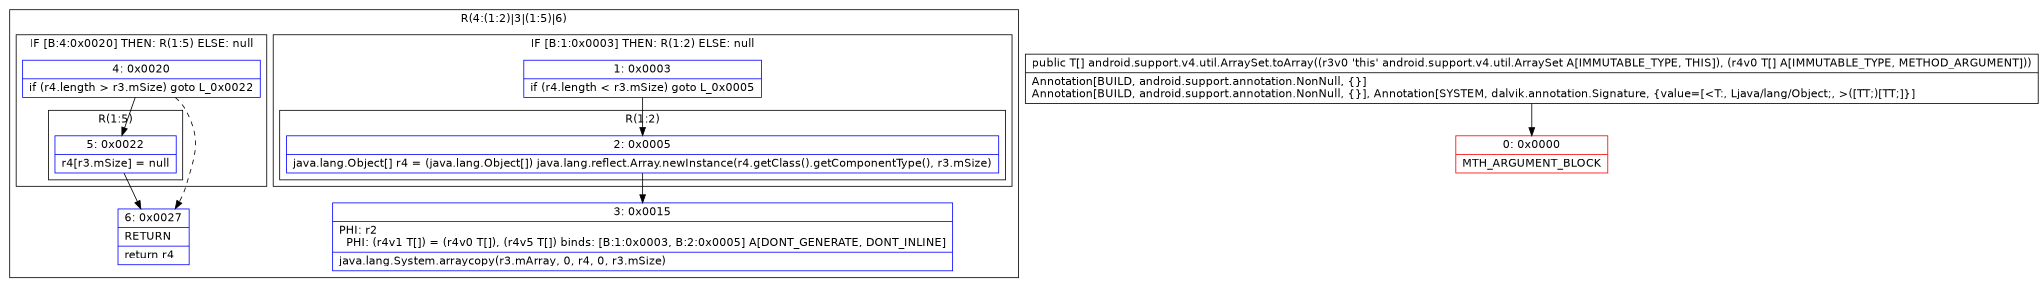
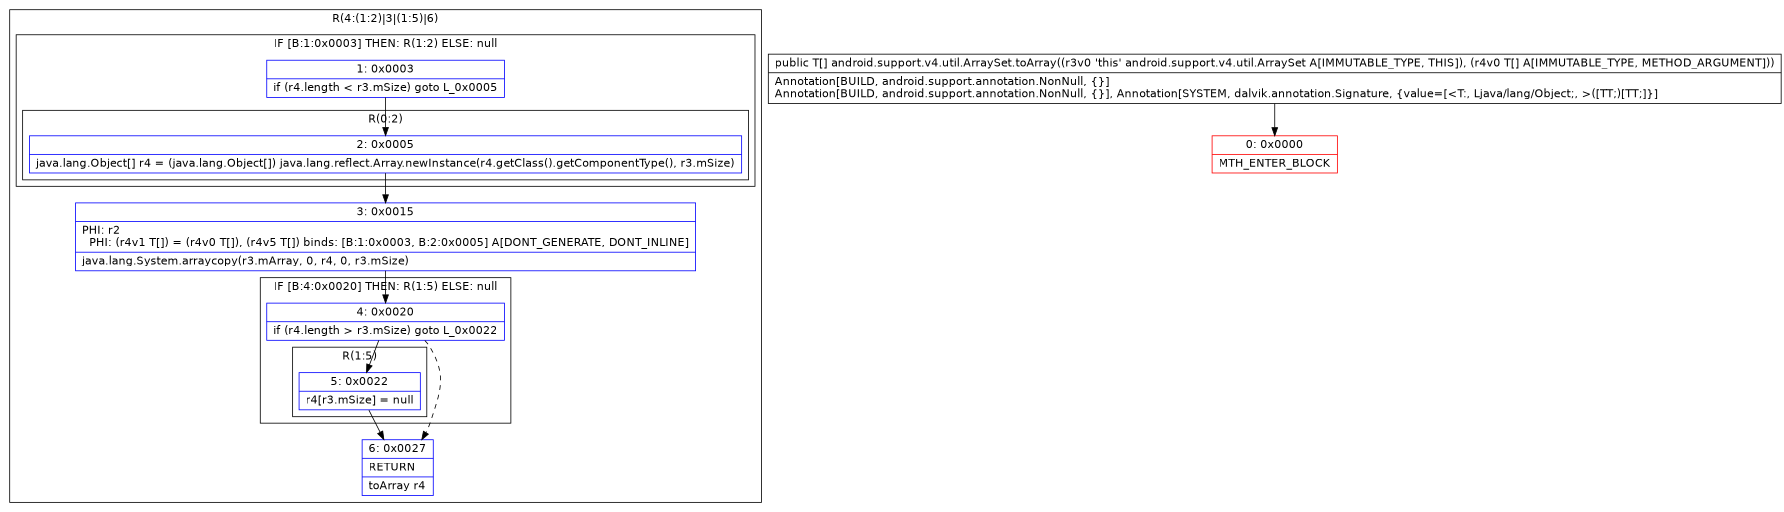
cluster "R(1:2)": label "R(1:2)" -> "R(0:2)"
node "0: 0x0000": text "MTH_ARGUMENT_BLOCK" -> "MTH_ENTER_BLOCK"
node "6: 0x0027": text "return r4" -> "toArray r4"
edge "3: 0x0015" -> "4: 0x0020": added
